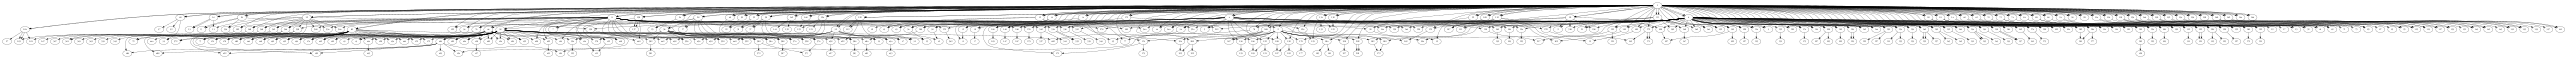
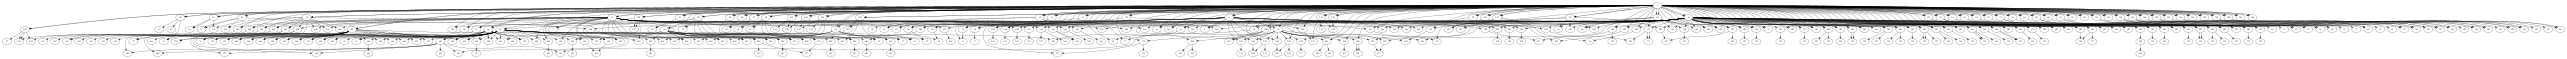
edge "140" -> "139": added
node "194": removed
